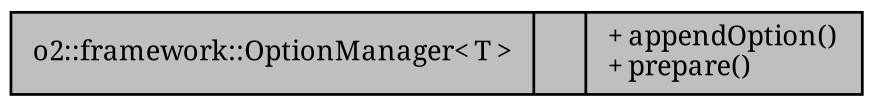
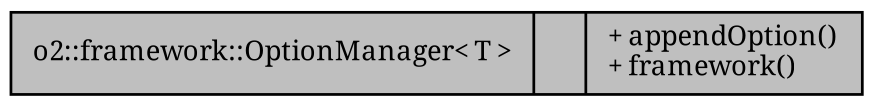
node "o2::framework::OptionManager< T >": text "+ prepare()" -> "+ framework()"
